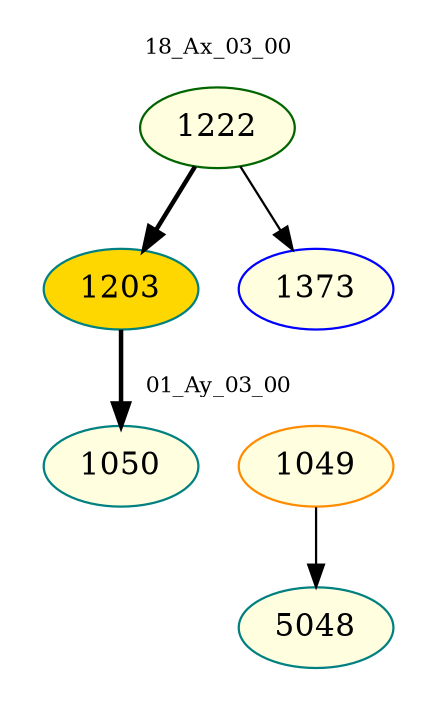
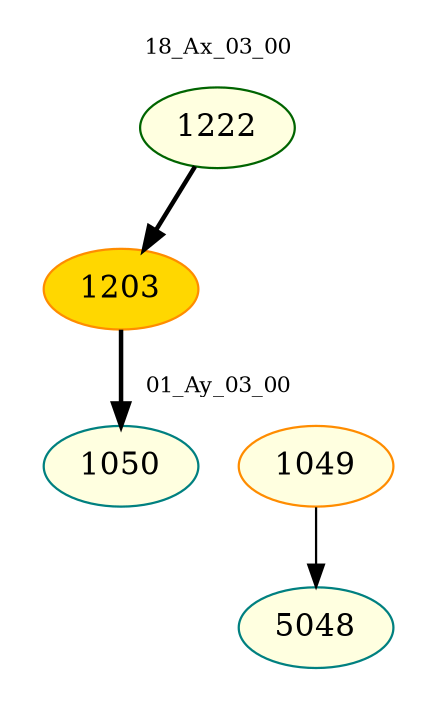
node "1203": color teal -> darkorange
node "1373": removed
